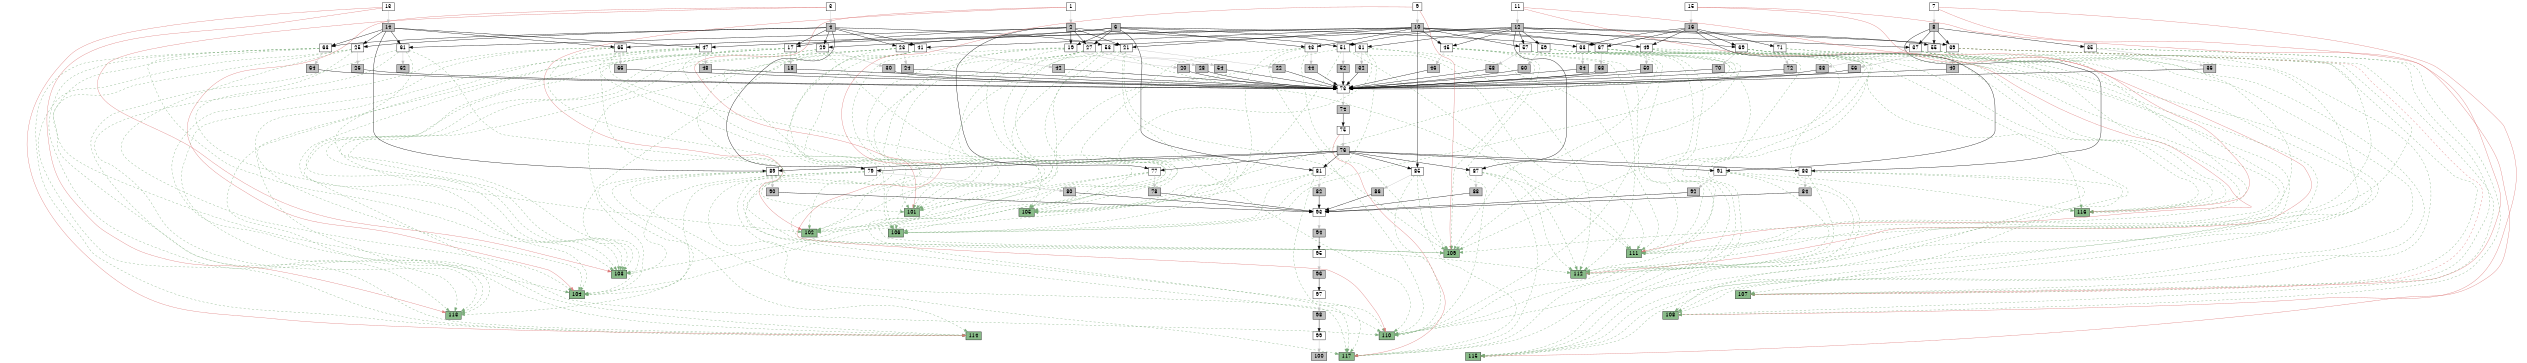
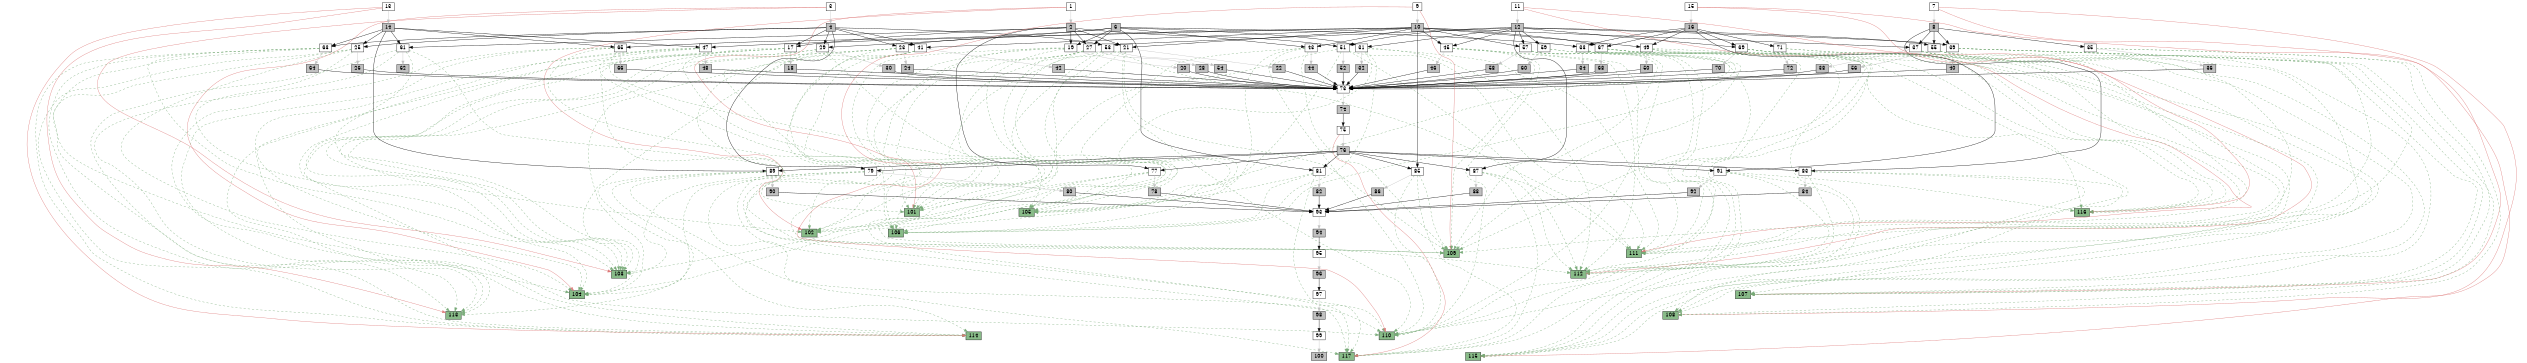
edge "39" -> "107": color #dd7777 -> #77aa77
